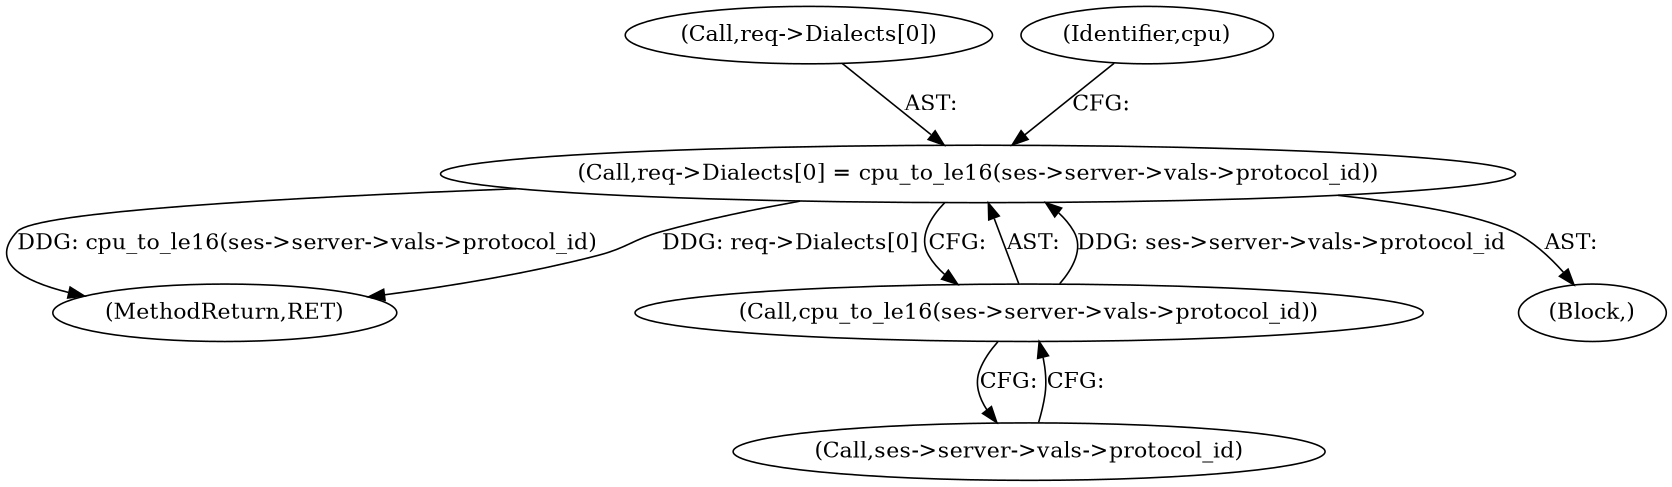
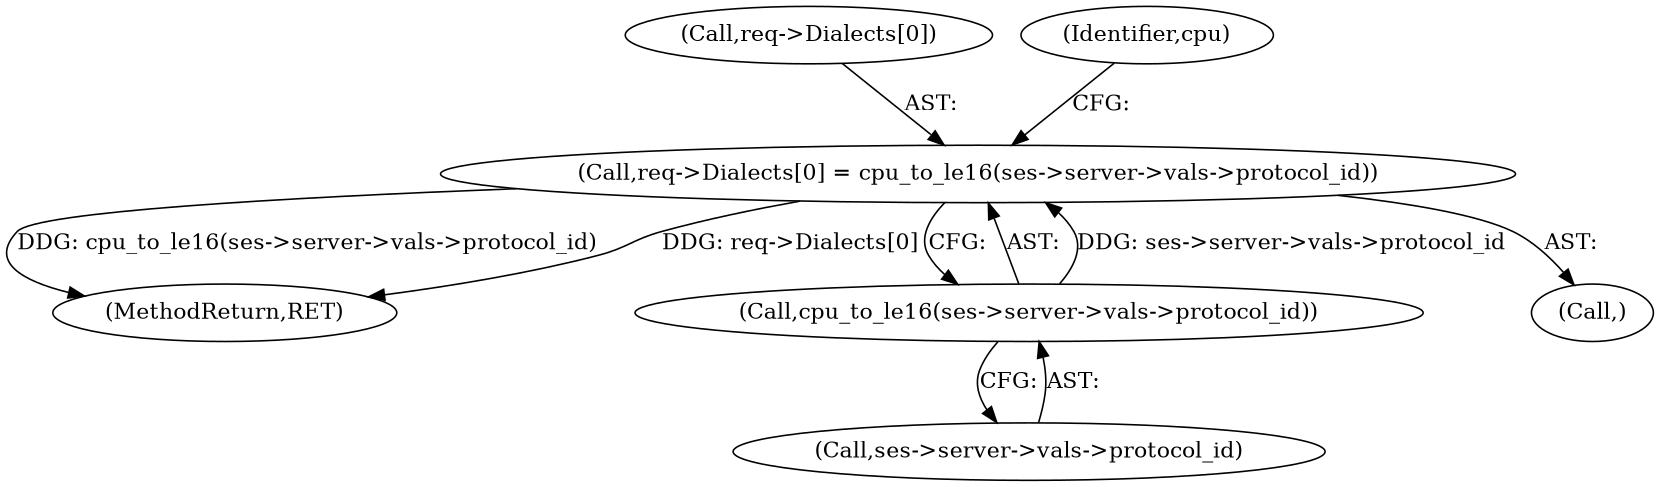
node "(Block,)": label "(Block,)" -> "(Call,)"
edge "(Call,ses->server->vals->protocol_id)" -> "(Call,cpu_to_le16(ses->server->vals->protocol_id))": label "CFG: " -> "AST: "
